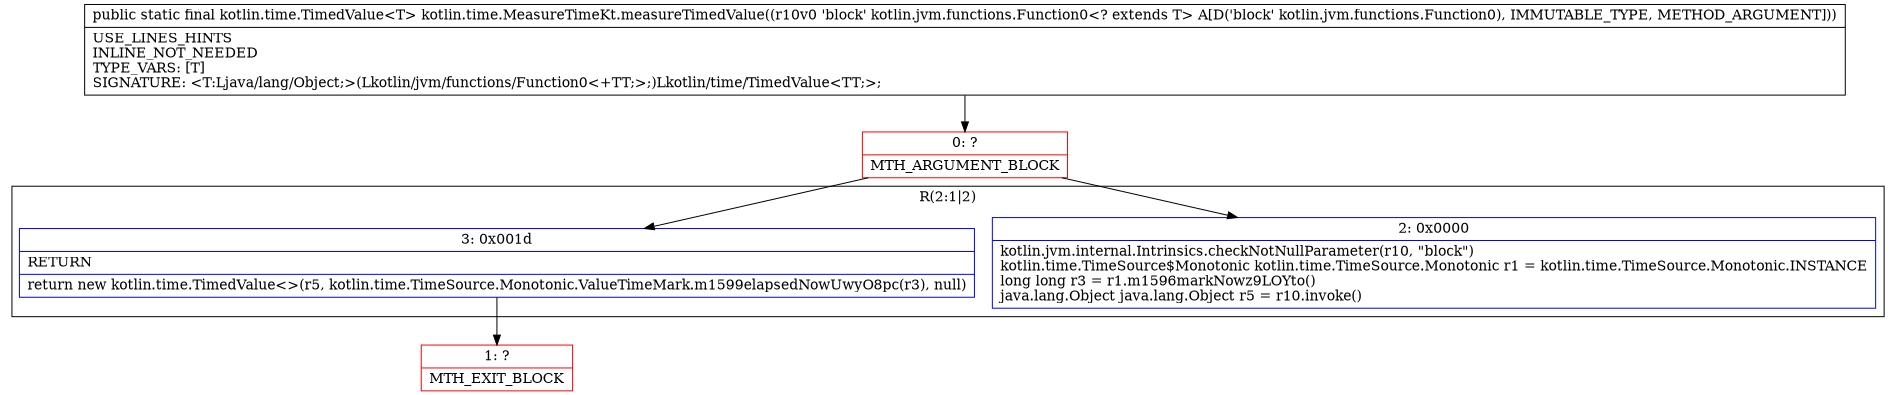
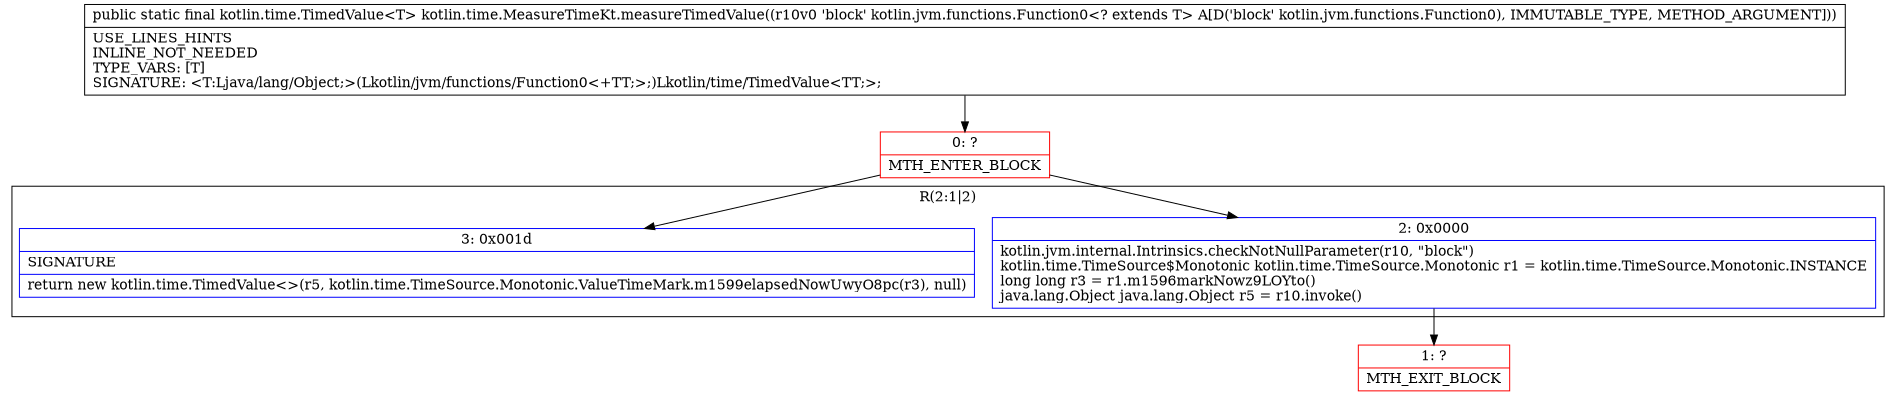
node "0: ?": text "MTH_ARGUMENT_BLOCK" -> "MTH_ENTER_BLOCK"
node "3: 0x001d": text "RETURN" -> "SIGNATURE"
edge "3: 0x001d" -> "1: ?": now "2: 0x0000" -> "1: ?"
